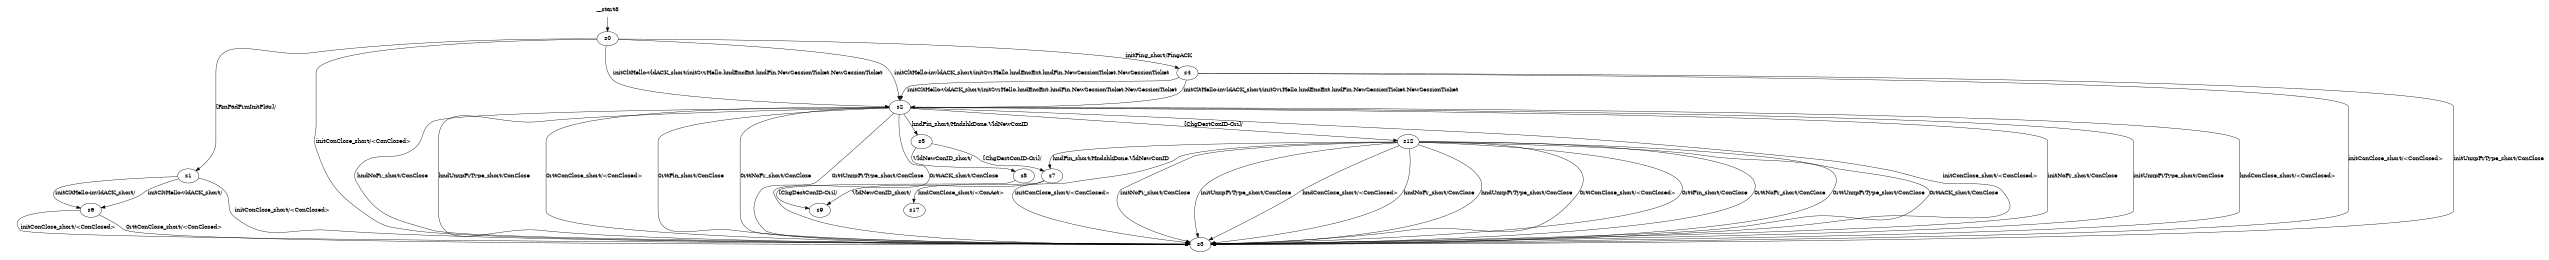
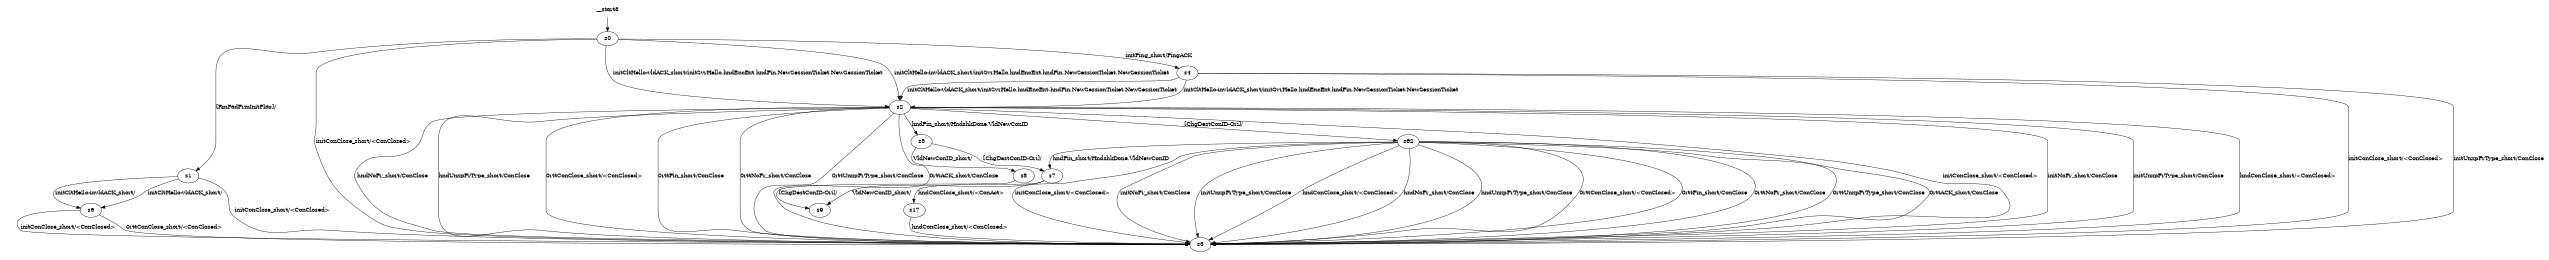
node "s12": label "s12" -> "s62"
edge "s17" -> "s3": added, label "hndConClose_short/<ConClosed>"
